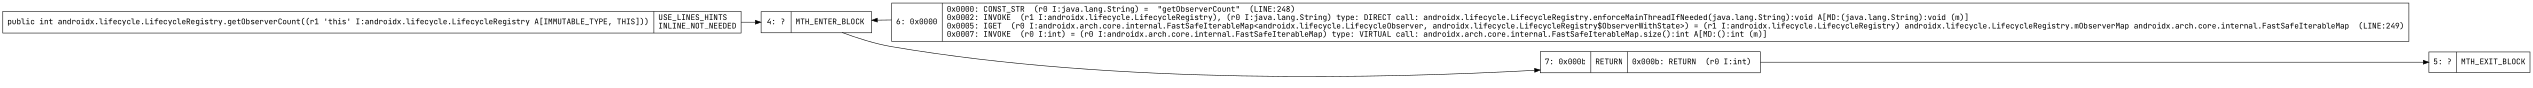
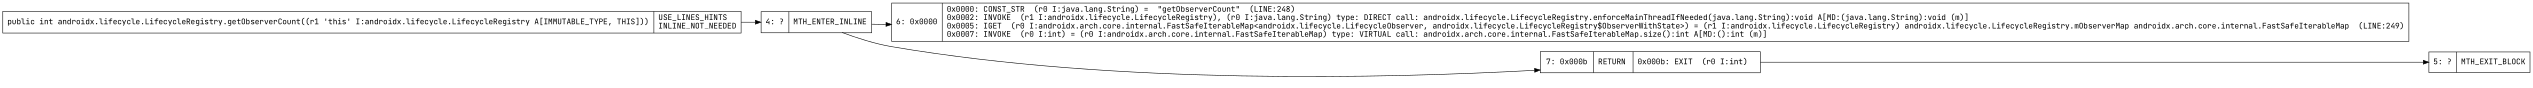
edge "6: 0x0000" -> "4: ?": reversed
node "4: ?": text "MTH_ENTER_BLOCK" -> "MTH_ENTER_INLINE"
node "7: 0x000b": text "0x000b: RETURN  (r0 I:int)" -> "0x000b: EXIT  (r0 I:int)"
